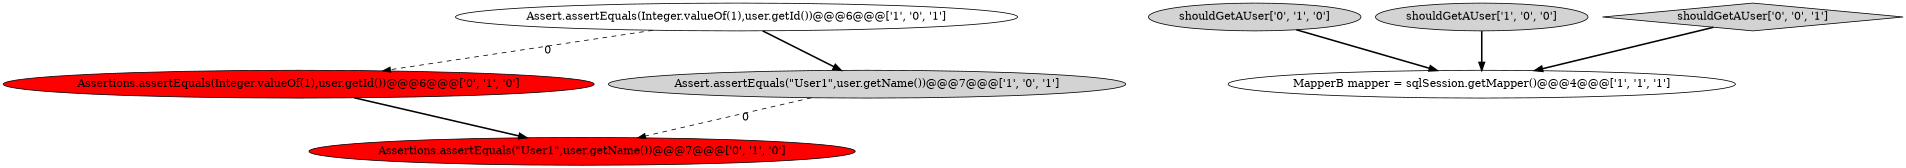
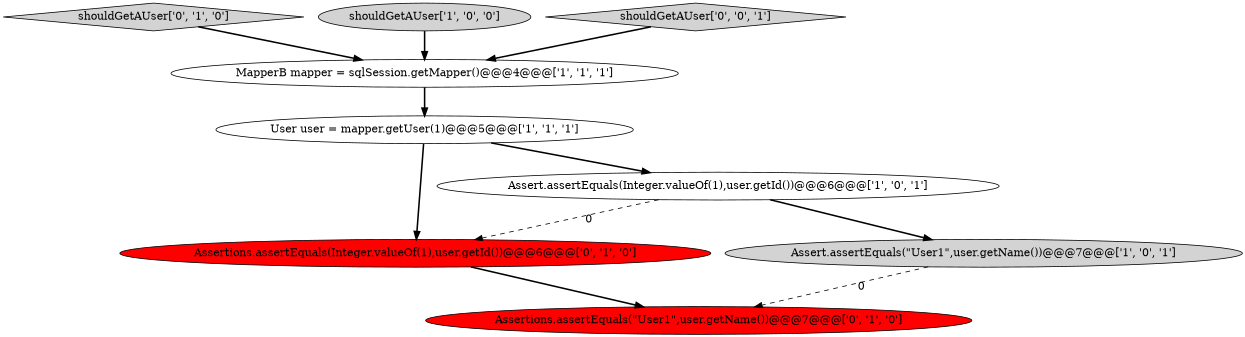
node "shouldGetAUser['0', '1', '0']": shape ellipse -> diamond
node "User user = mapper.getUser(1)@@@5@@@['1', '1', '1']": added
